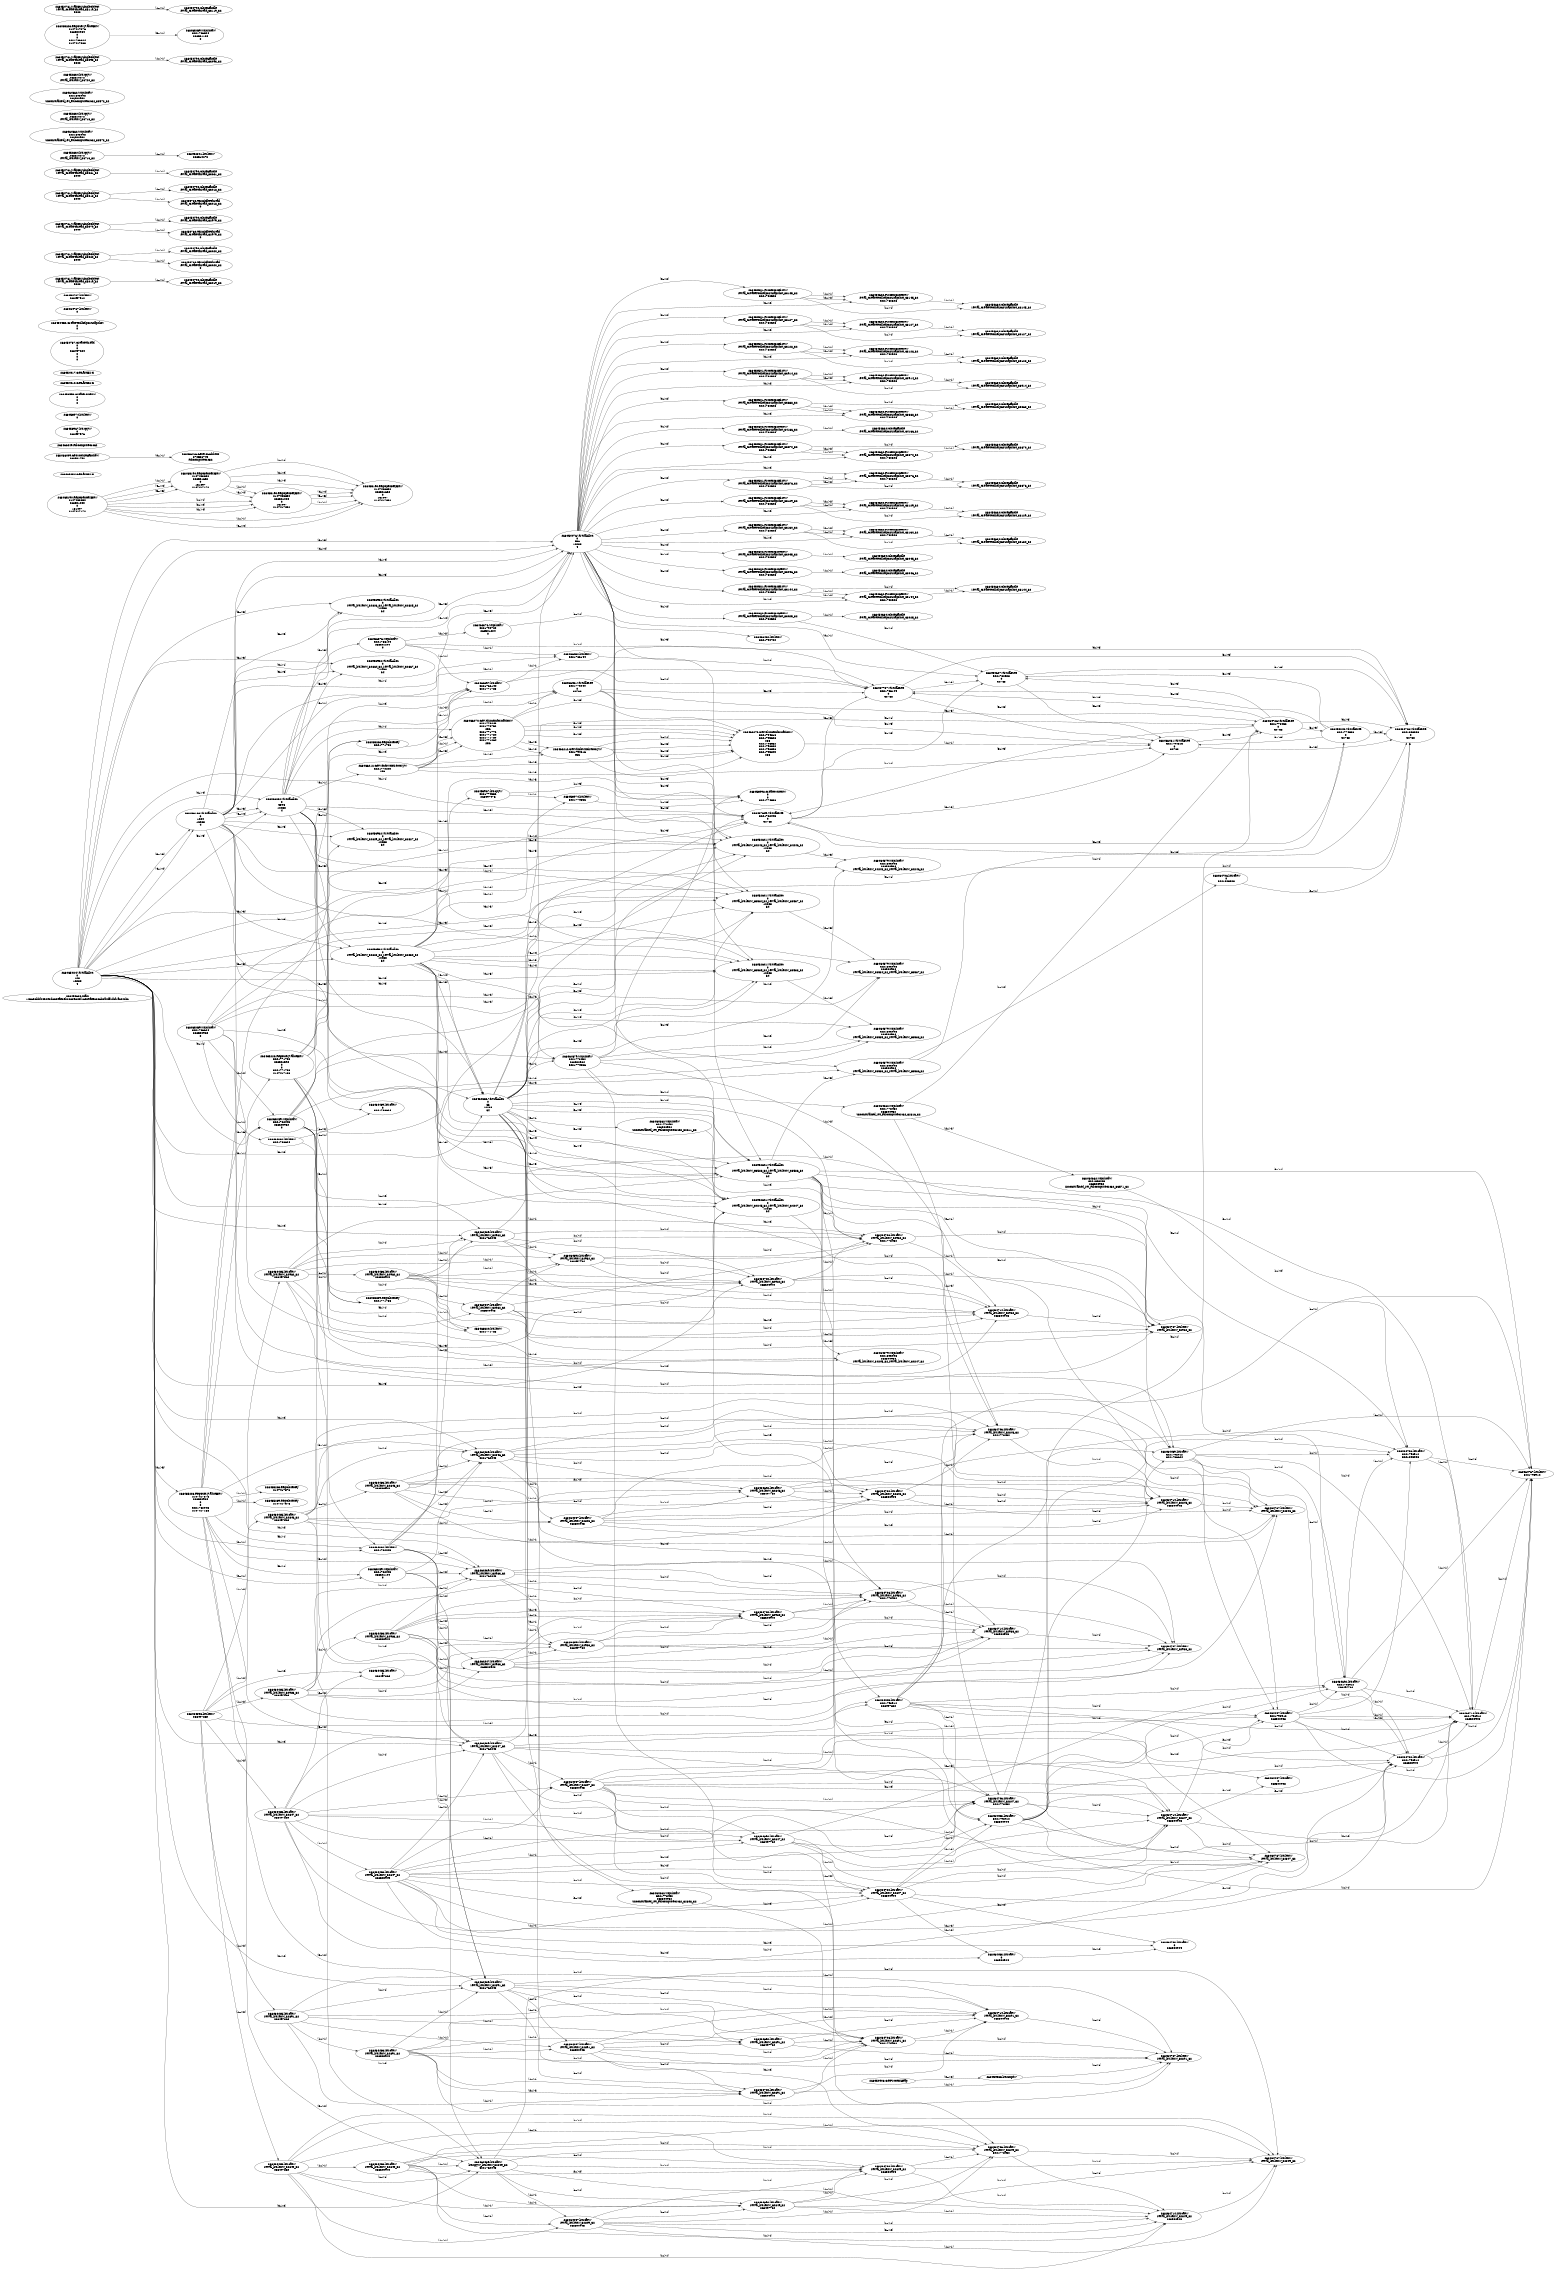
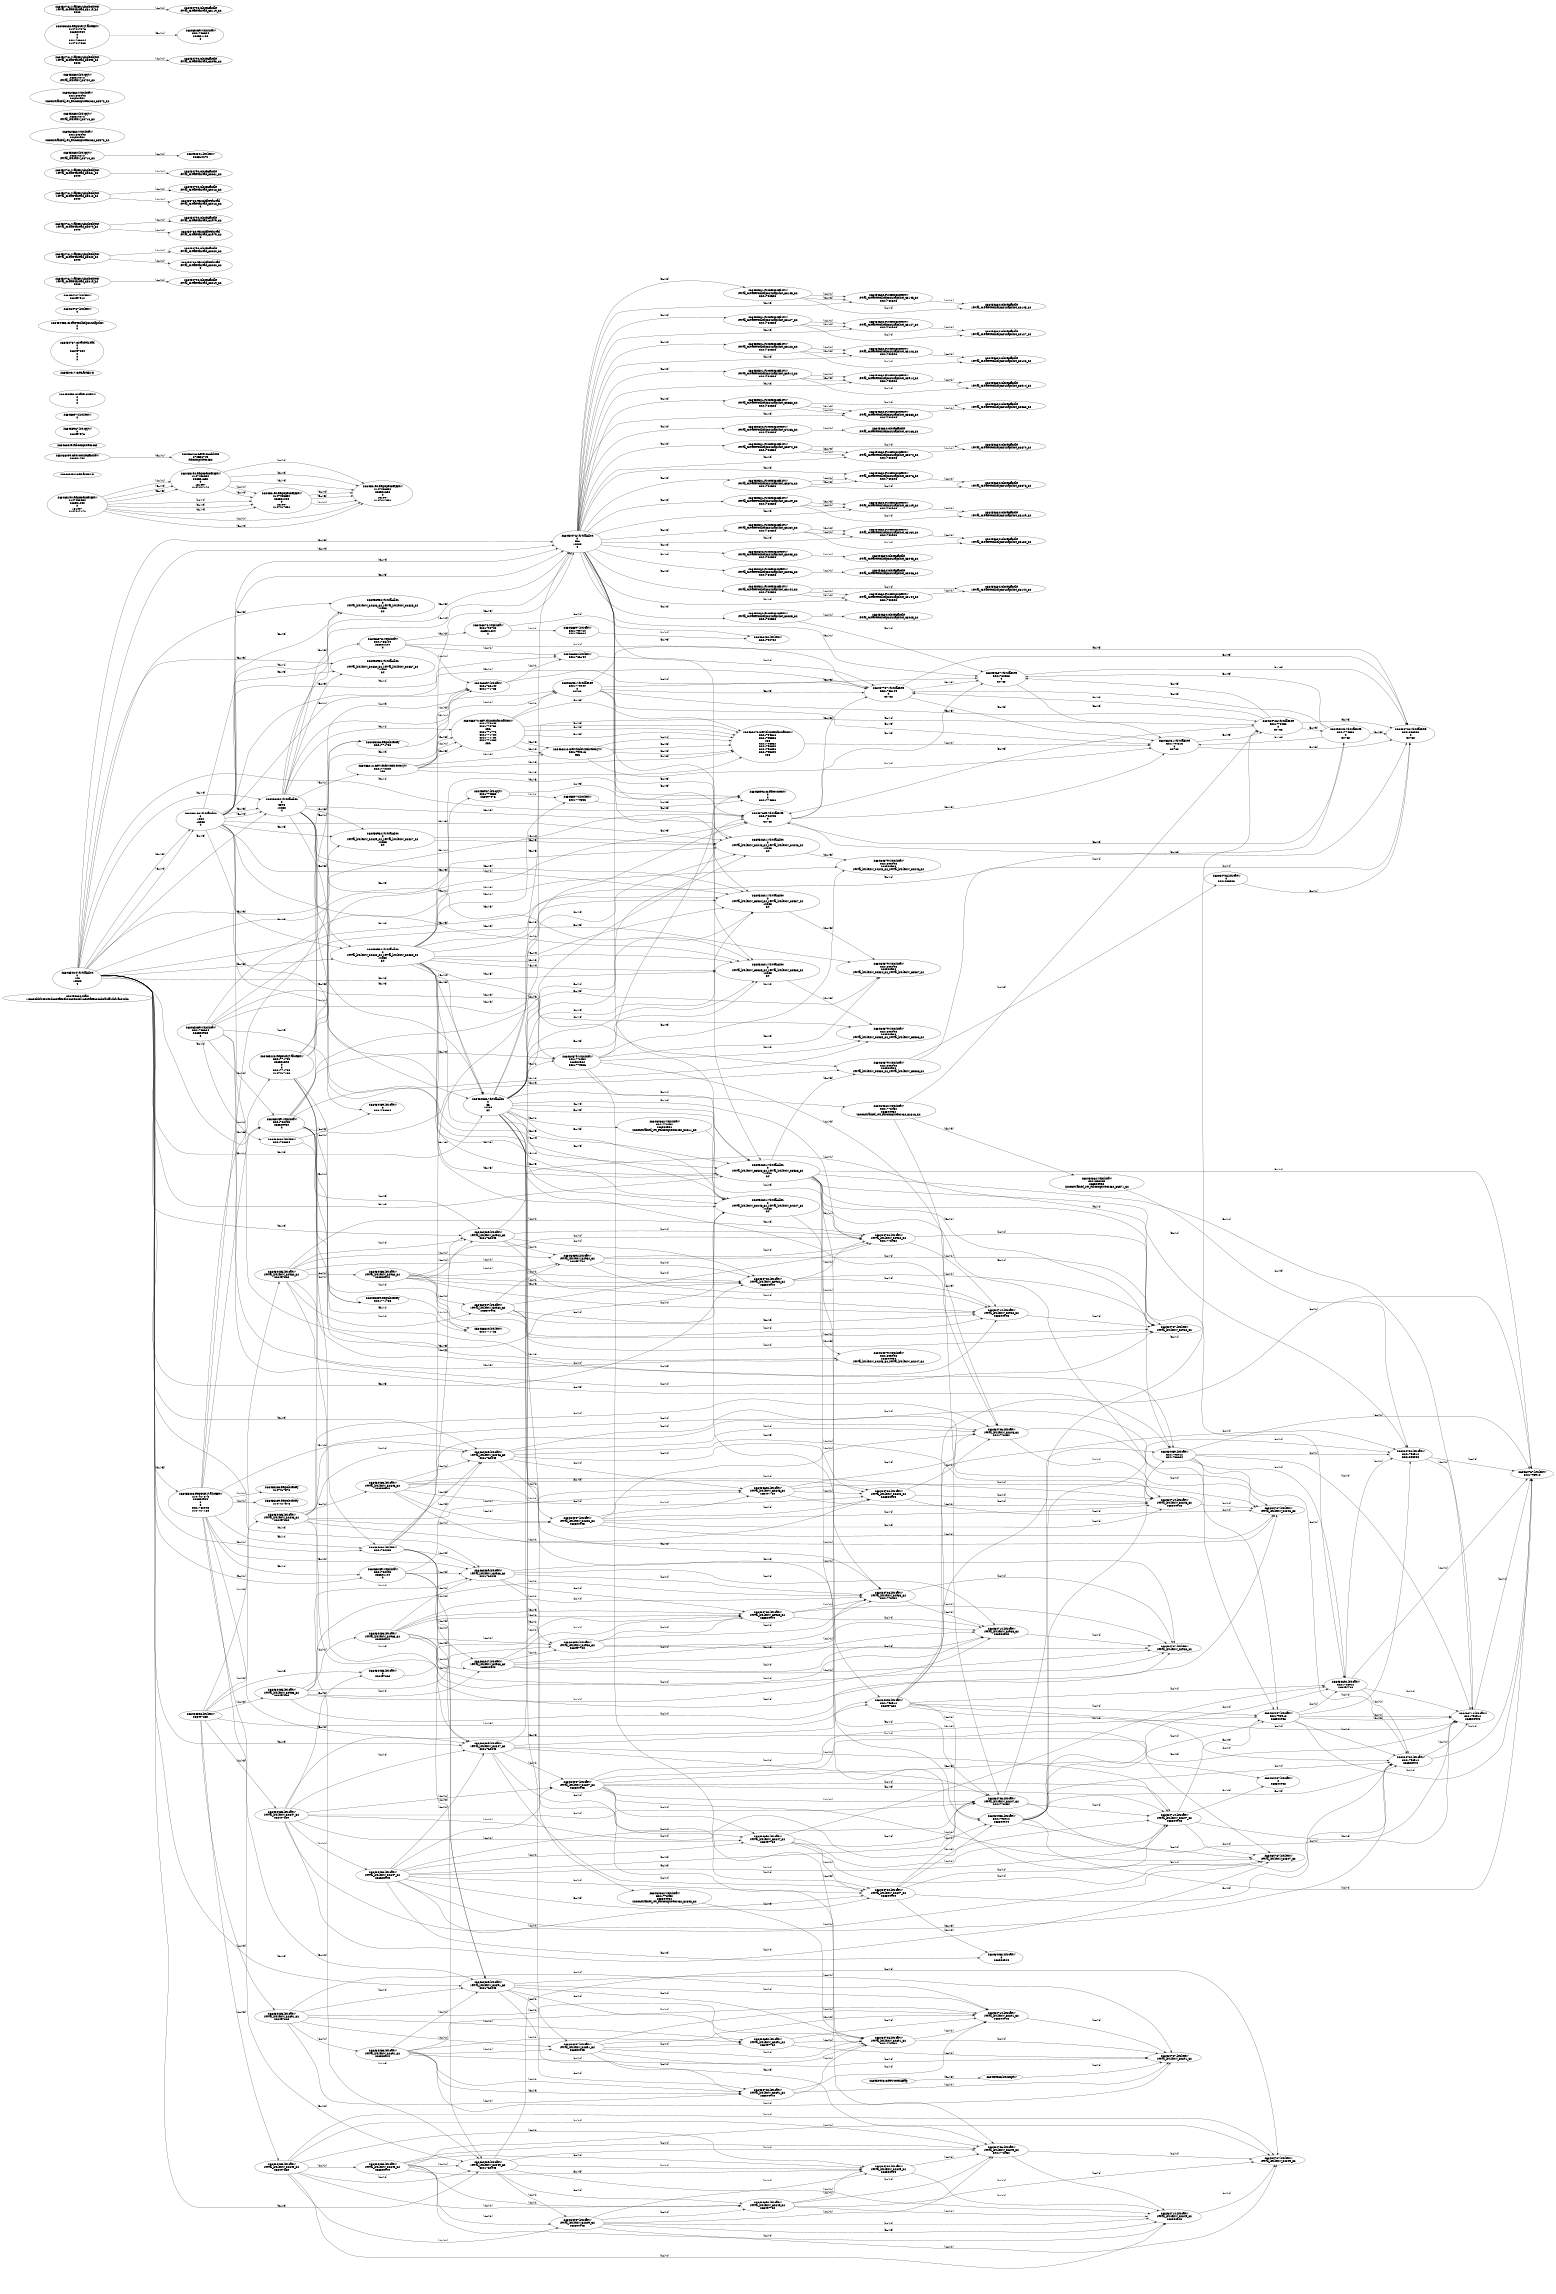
node "268454010.GetLastError": removed
node "268466397.lstrcatW 3221790720 3221796364": added
edge "268466481.VirtualFree 3221770240 0 32768" -> "268454627.VirtualFree 3221782528 0 32768": added, label "(3-->3)"
node "268464700.lstrcatW 0 268500944": removed
node "268464439.lstrcatW lstrcpyW_lstrlenW_32849_32 3221762048": label "268464439.lstrcatW lstrcpyW_lstrlenW_32849_32 3221762048" -> "268464439.lstrcatW retval_lstrlenW_32849_32 3221762048"
edge "268464700.lstrcatW retval_lstrlenW_32849_32 268500944" -> "268464767.lstrlenW retval_lstrlenW_32849_32": removed, label "(1-->1)"
